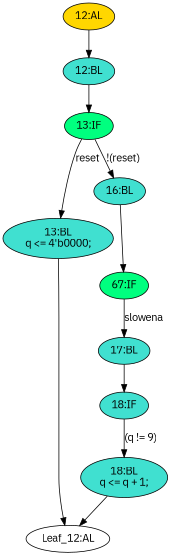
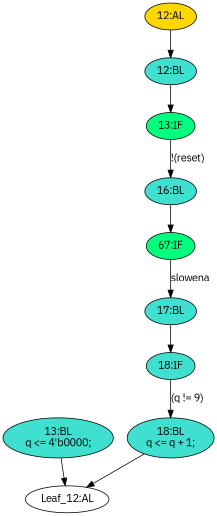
edge "13:IF" -> "13:BL q <= 4'b0000;": removed, label "reset"
